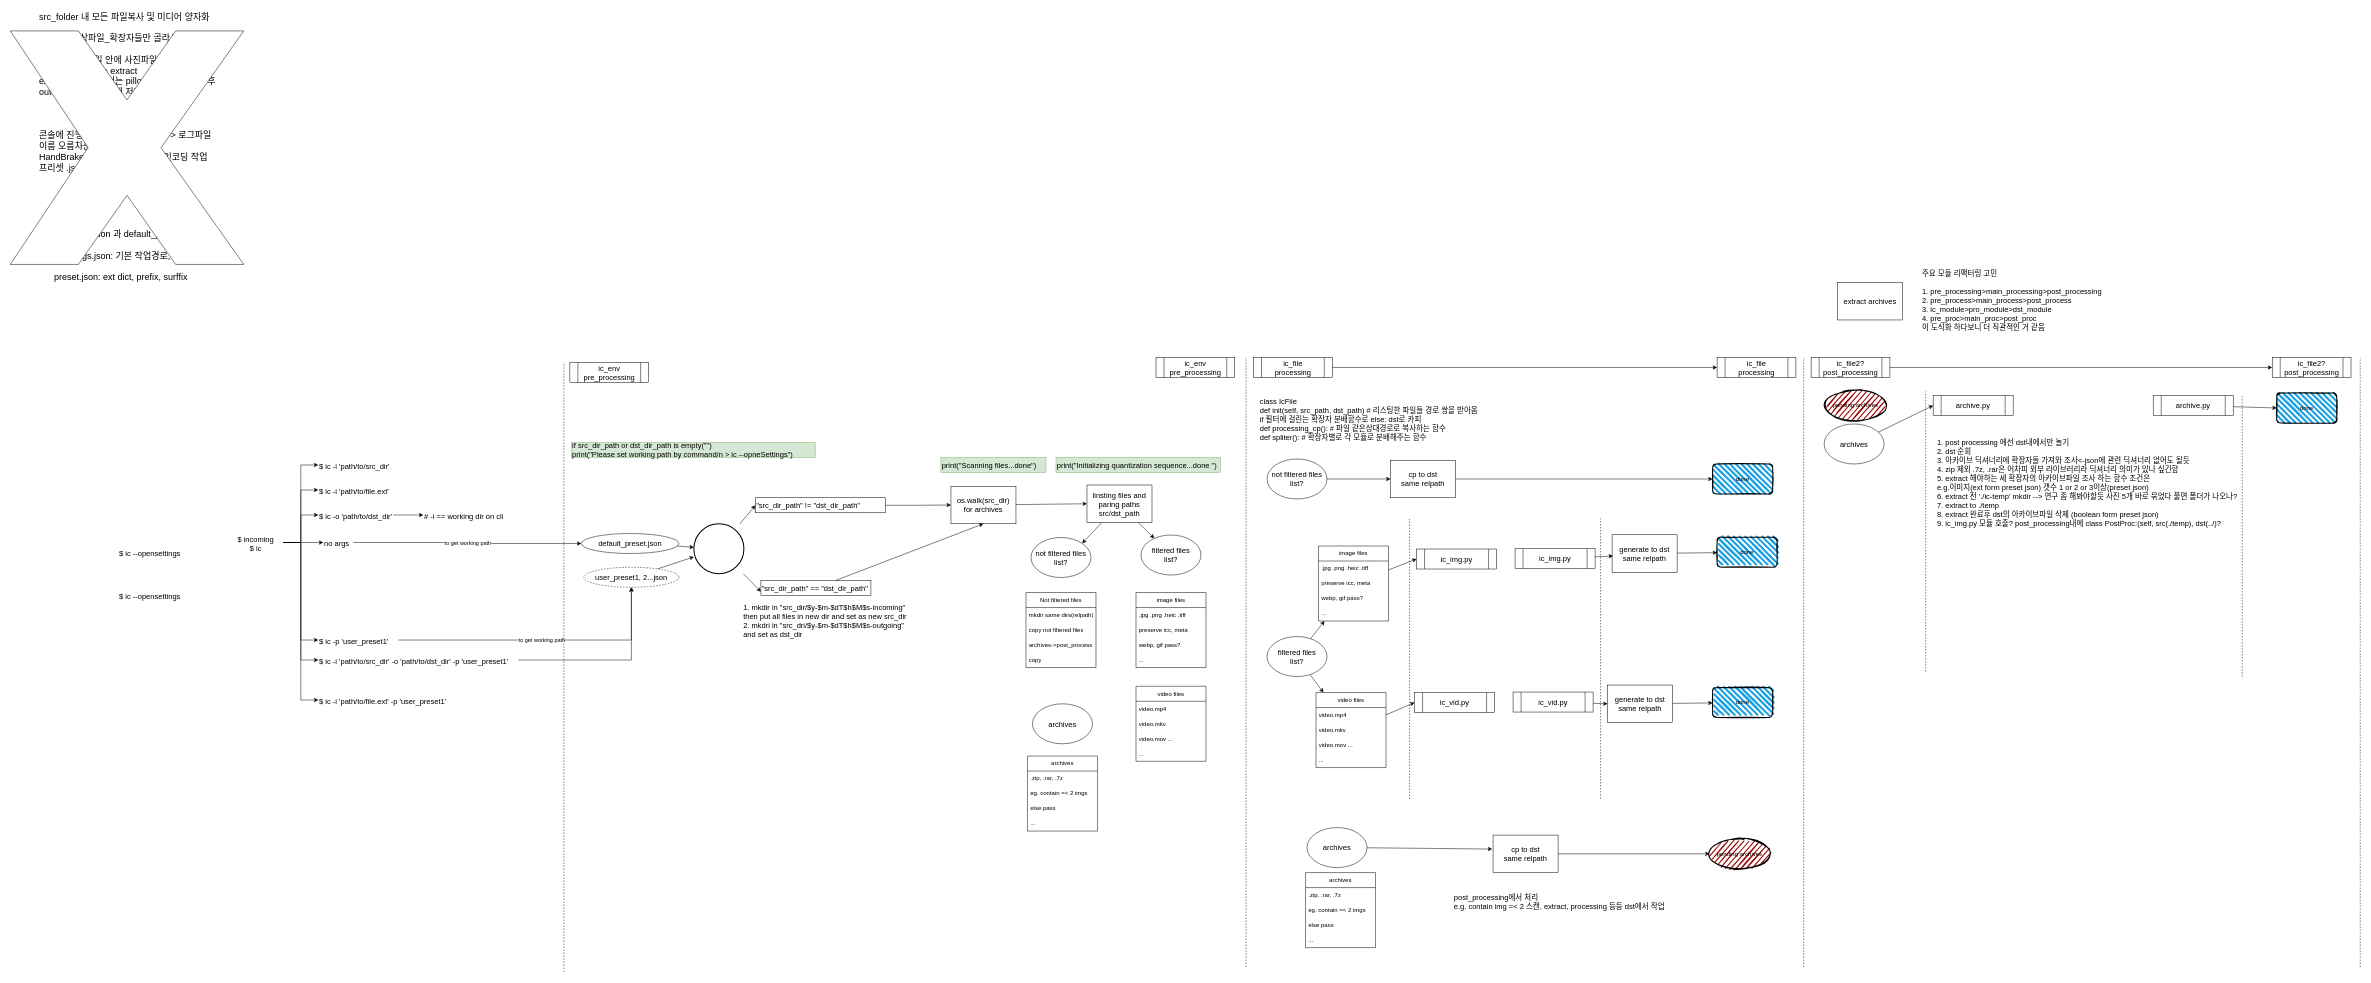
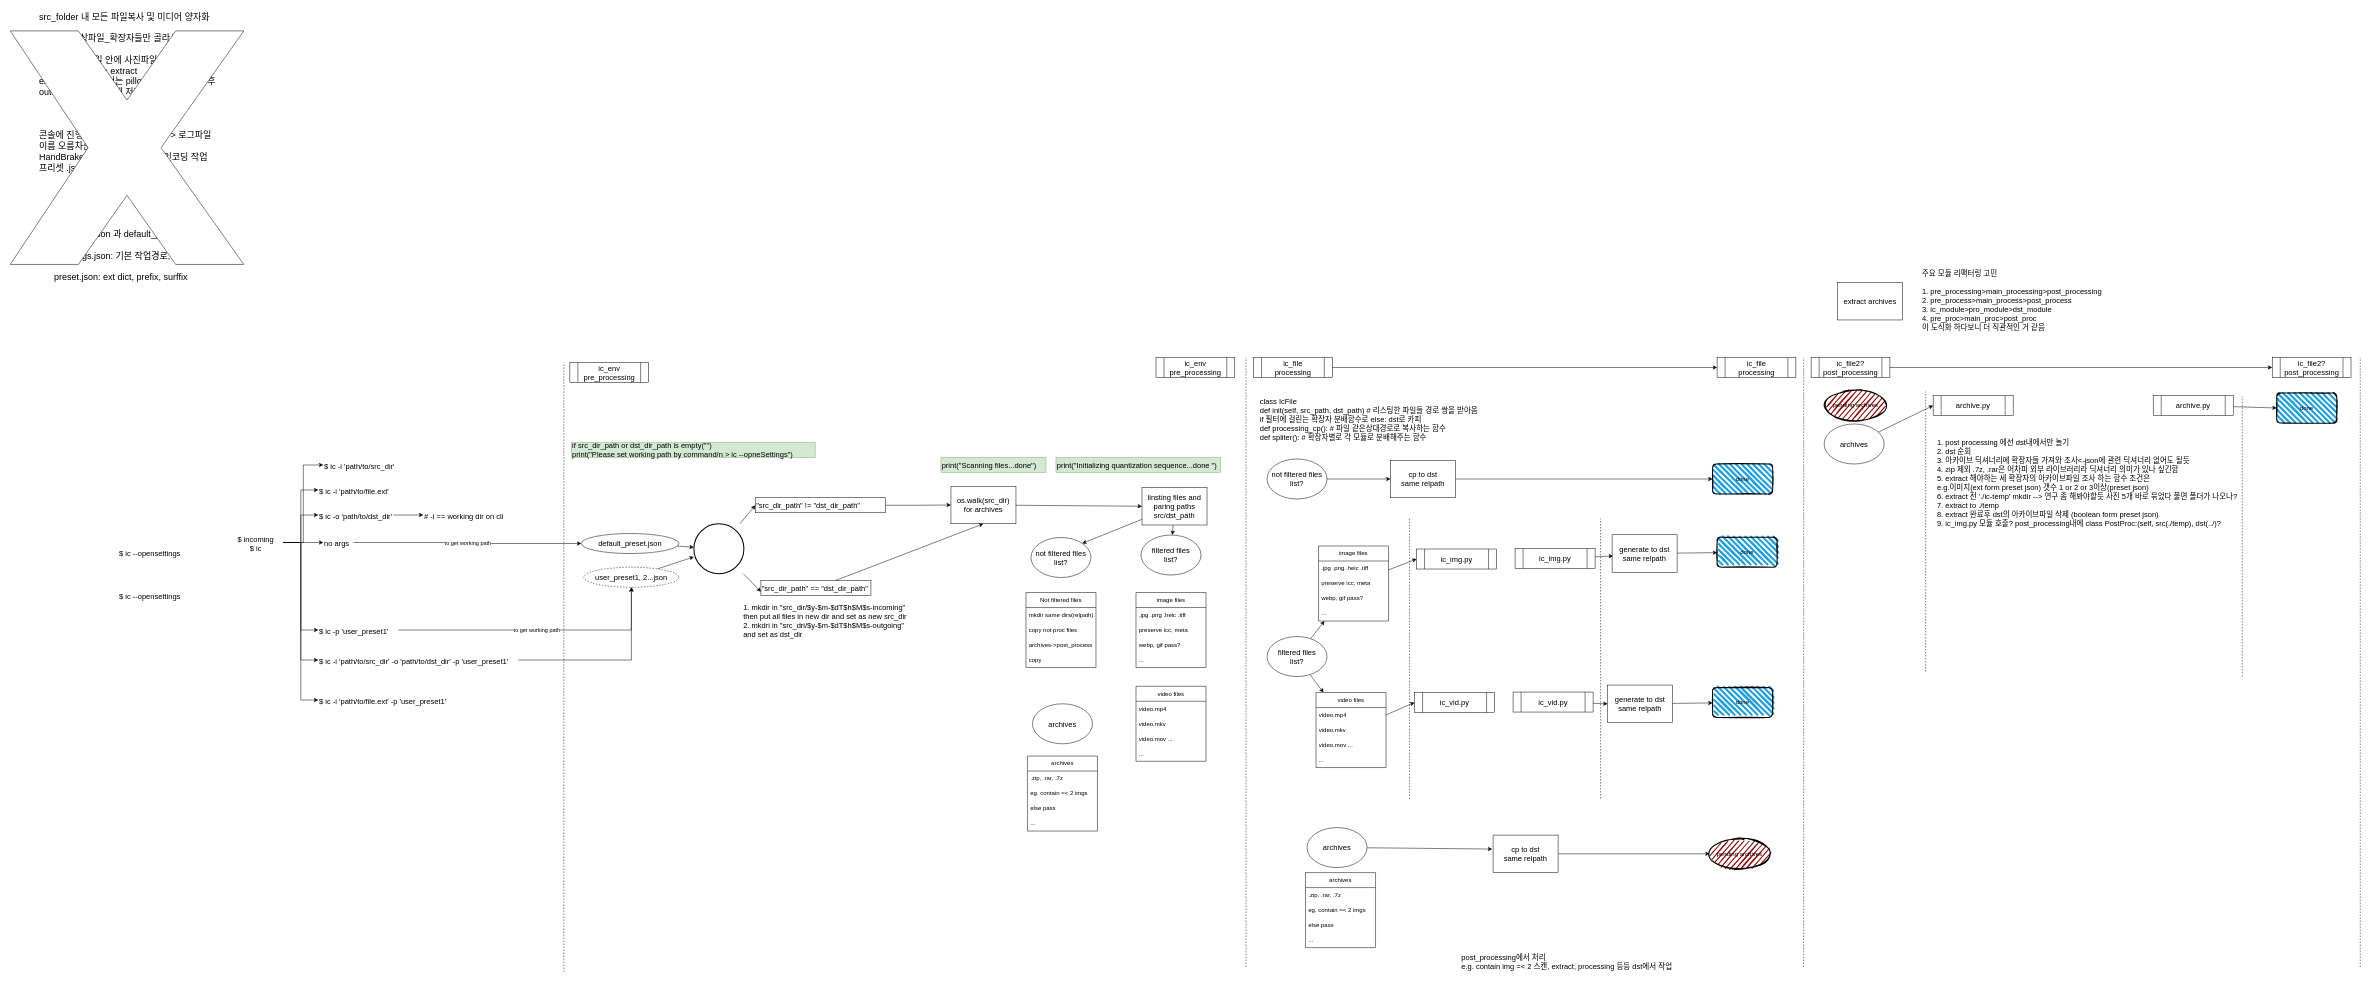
node "$ ic -i 'path/to/src_dir'": moved (356, 465) -> (361, 465)
node "linsting files and paring paths src/dst_path": moved (1119, 504) -> (1174, 506)
node "copy not filtered files": label "copy not filtered files" -> "copy not proc files"
node "$ ic -p 'user_preset1'": moved (358, 640) -> (358, 630)
node "post_processing에서 처리 e.g. contain img =< 2 스캔, extract, processing 등등 dst에서 작업": moved (1590, 901) -> (1598, 961)
